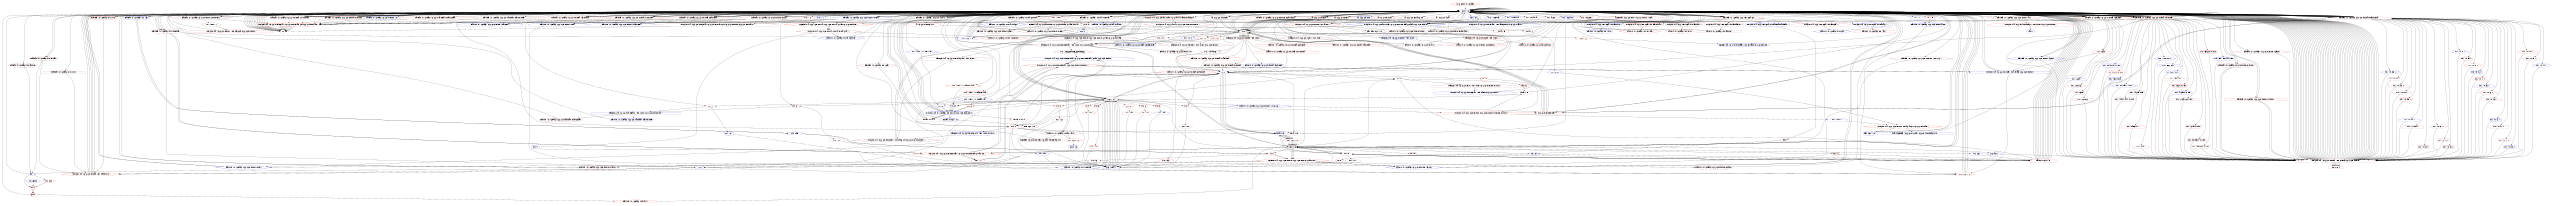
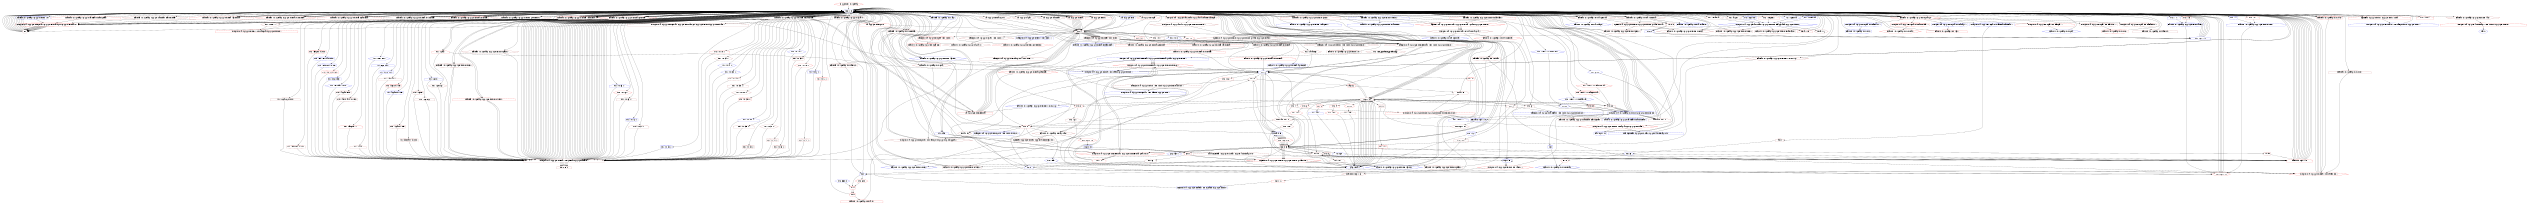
node "ifne staticget <java.lang.System: java.io.PrintStream out>": added
